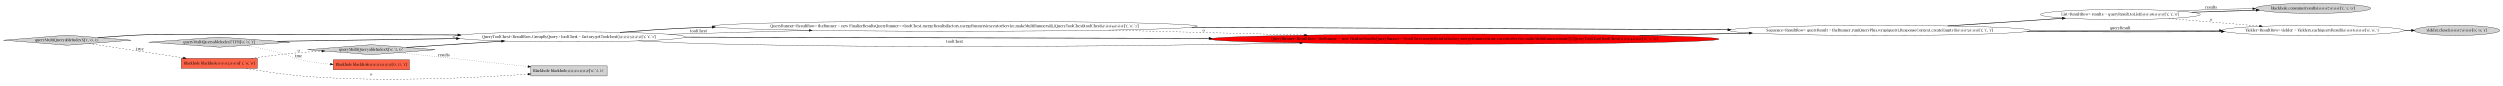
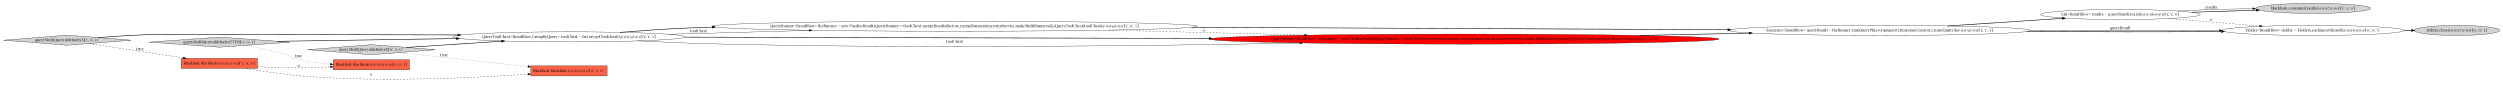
edge "Blackhole blackhole@@@2@@@['1', '0', '0']" -> "queryMultiQueryableIndexX['0', '1', '0']": now "Blackhole blackhole@@@2@@@['1', '0', '0']" -> "Blackhole blackhole@@@2@@@['0', '0', '1']"
edge "queryMultiQueryableIndexX['0', '1', '0']" -> "Blackhole blackhole@@@2@@@['0', '1', '0']": label "results" -> "true"
node "Blackhole blackhole@@@2@@@['0', '1', '0']": fillcolor lightgray -> tomato
